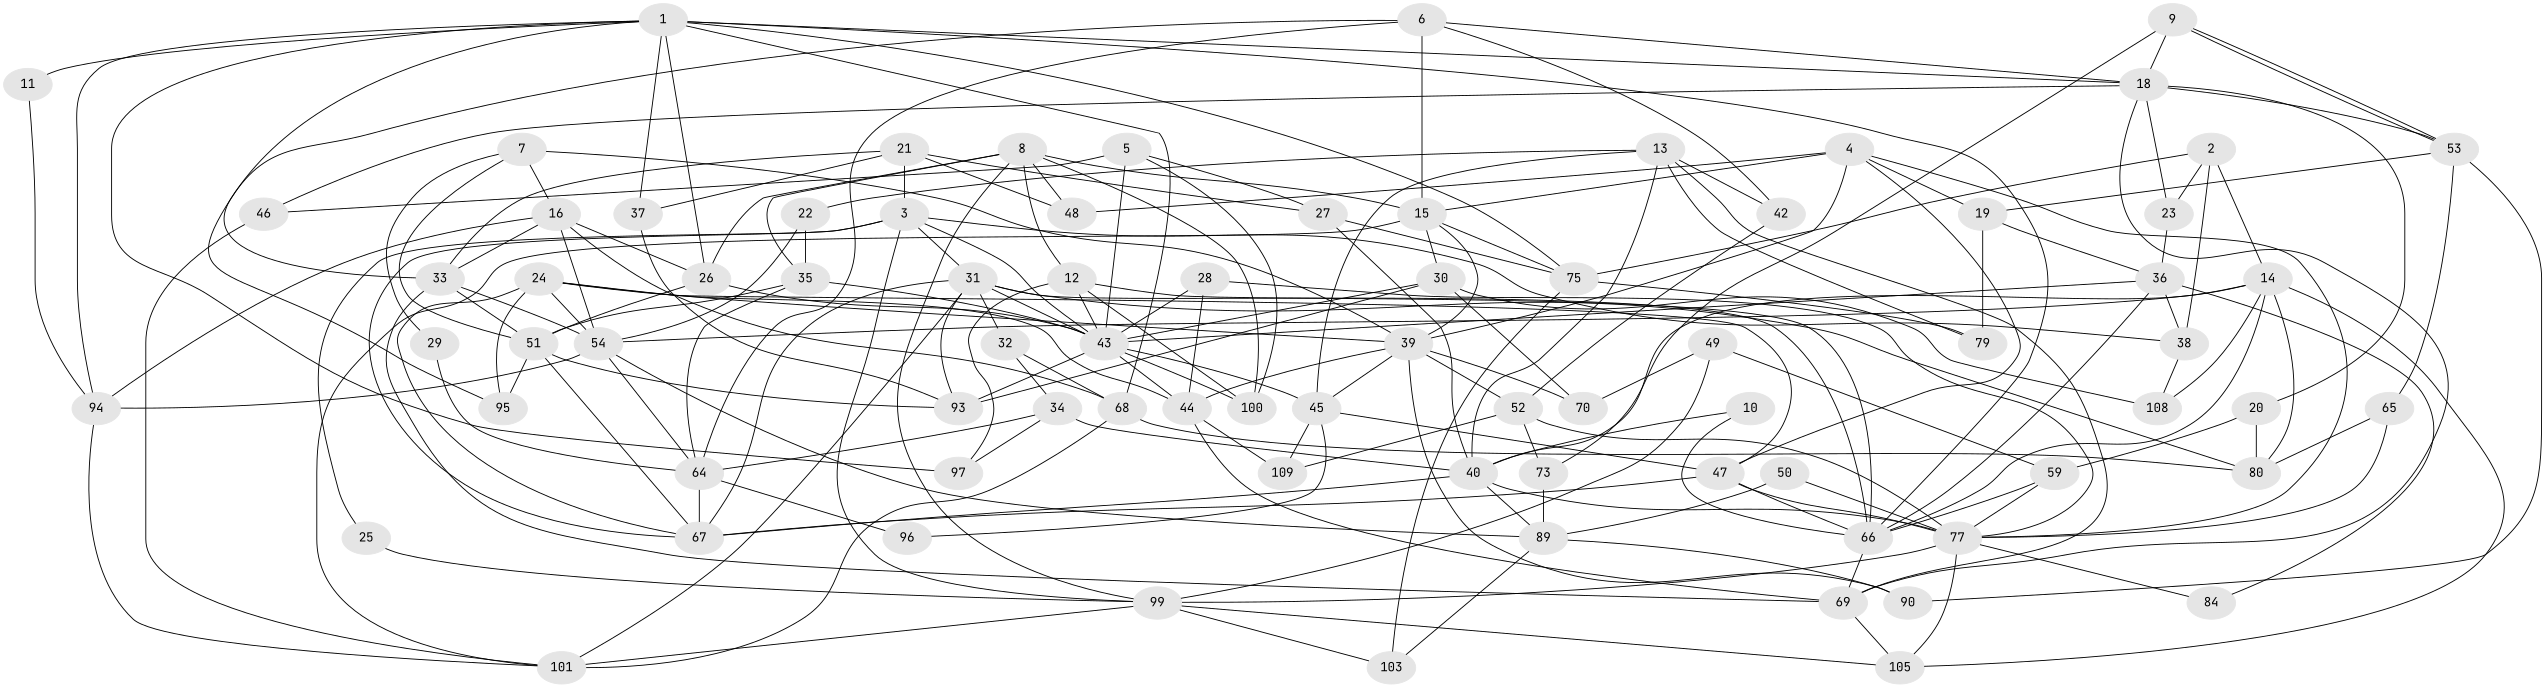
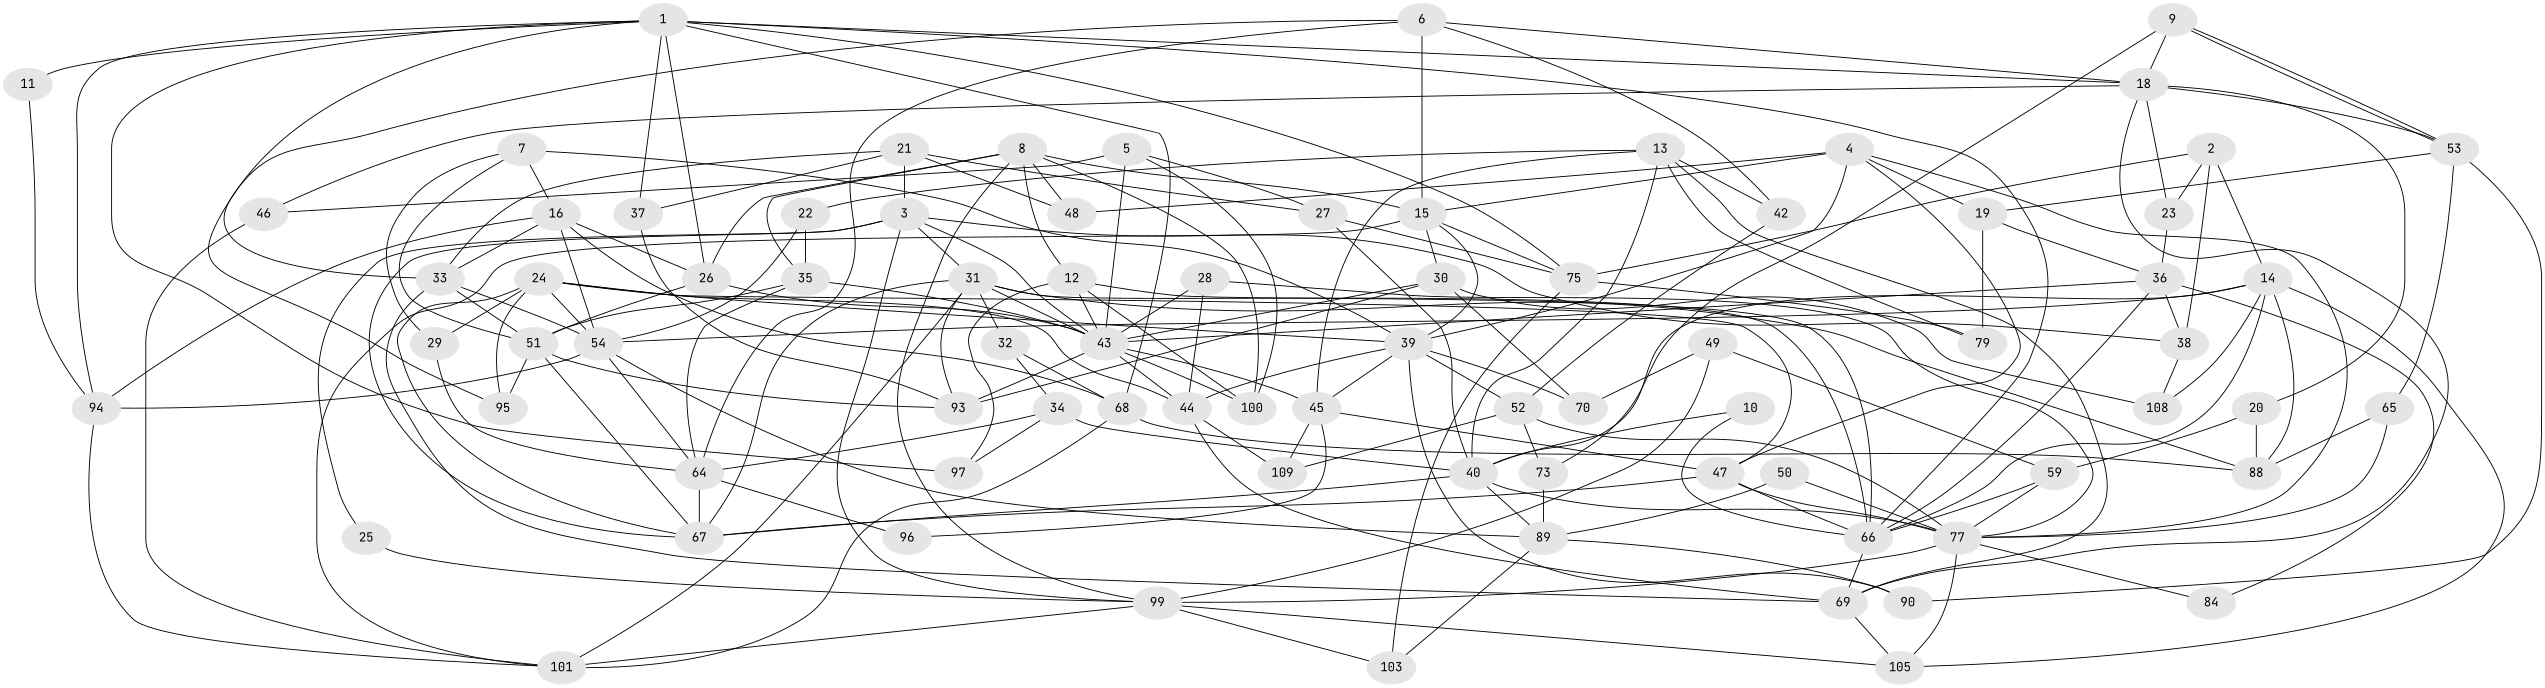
edge "24" -- "29": added
node "80": label "80" -> "88"
